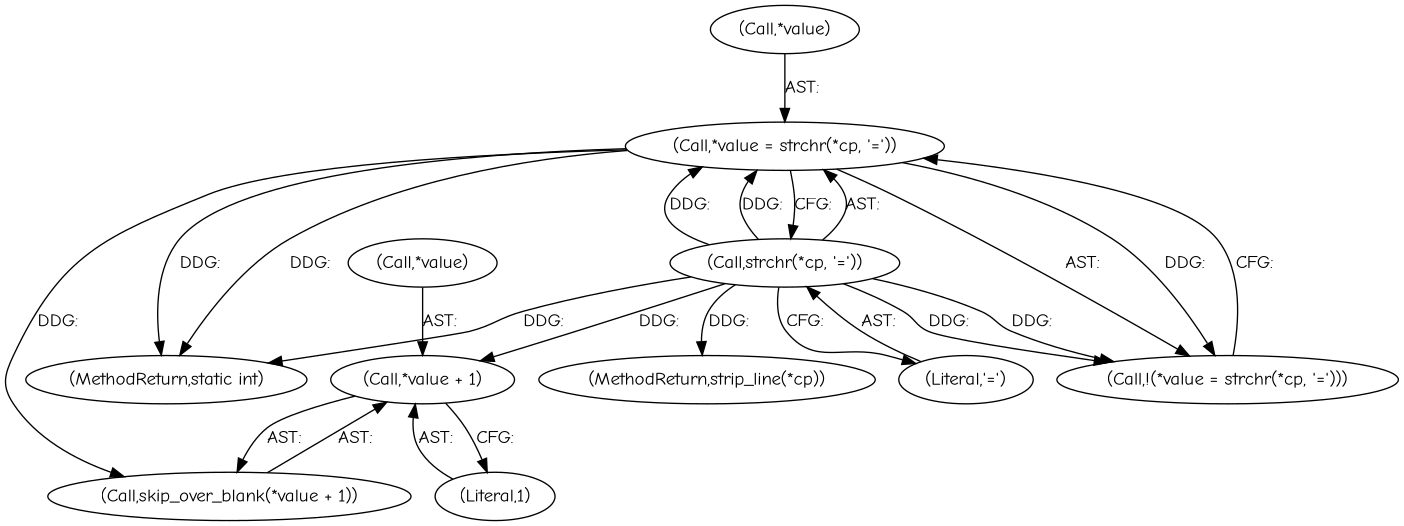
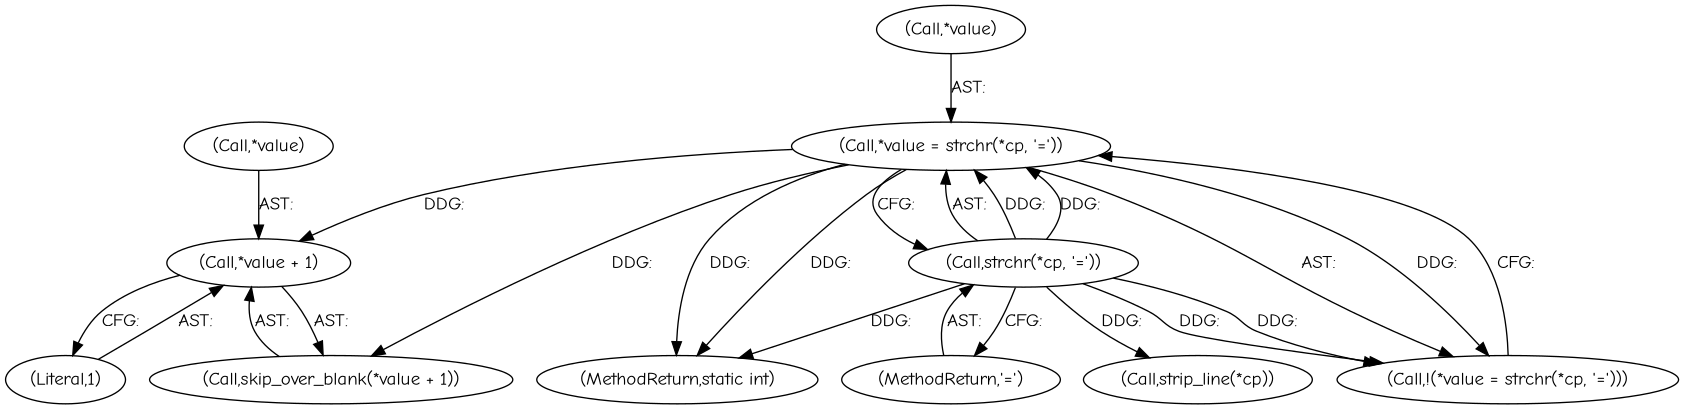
edge "(Call,strchr(*cp, '='))" -> "(Call,*value + 1)": now "(Call,*value = strchr(*cp, '='))" -> "(Call,*value + 1)"
node "(MethodReturn,strip_line(*cp))": label "(MethodReturn,strip_line(*cp))" -> "(Call,strip_line(*cp))"
node "(Literal,'=')": label "(Literal,'=')" -> "(MethodReturn,'=')"
